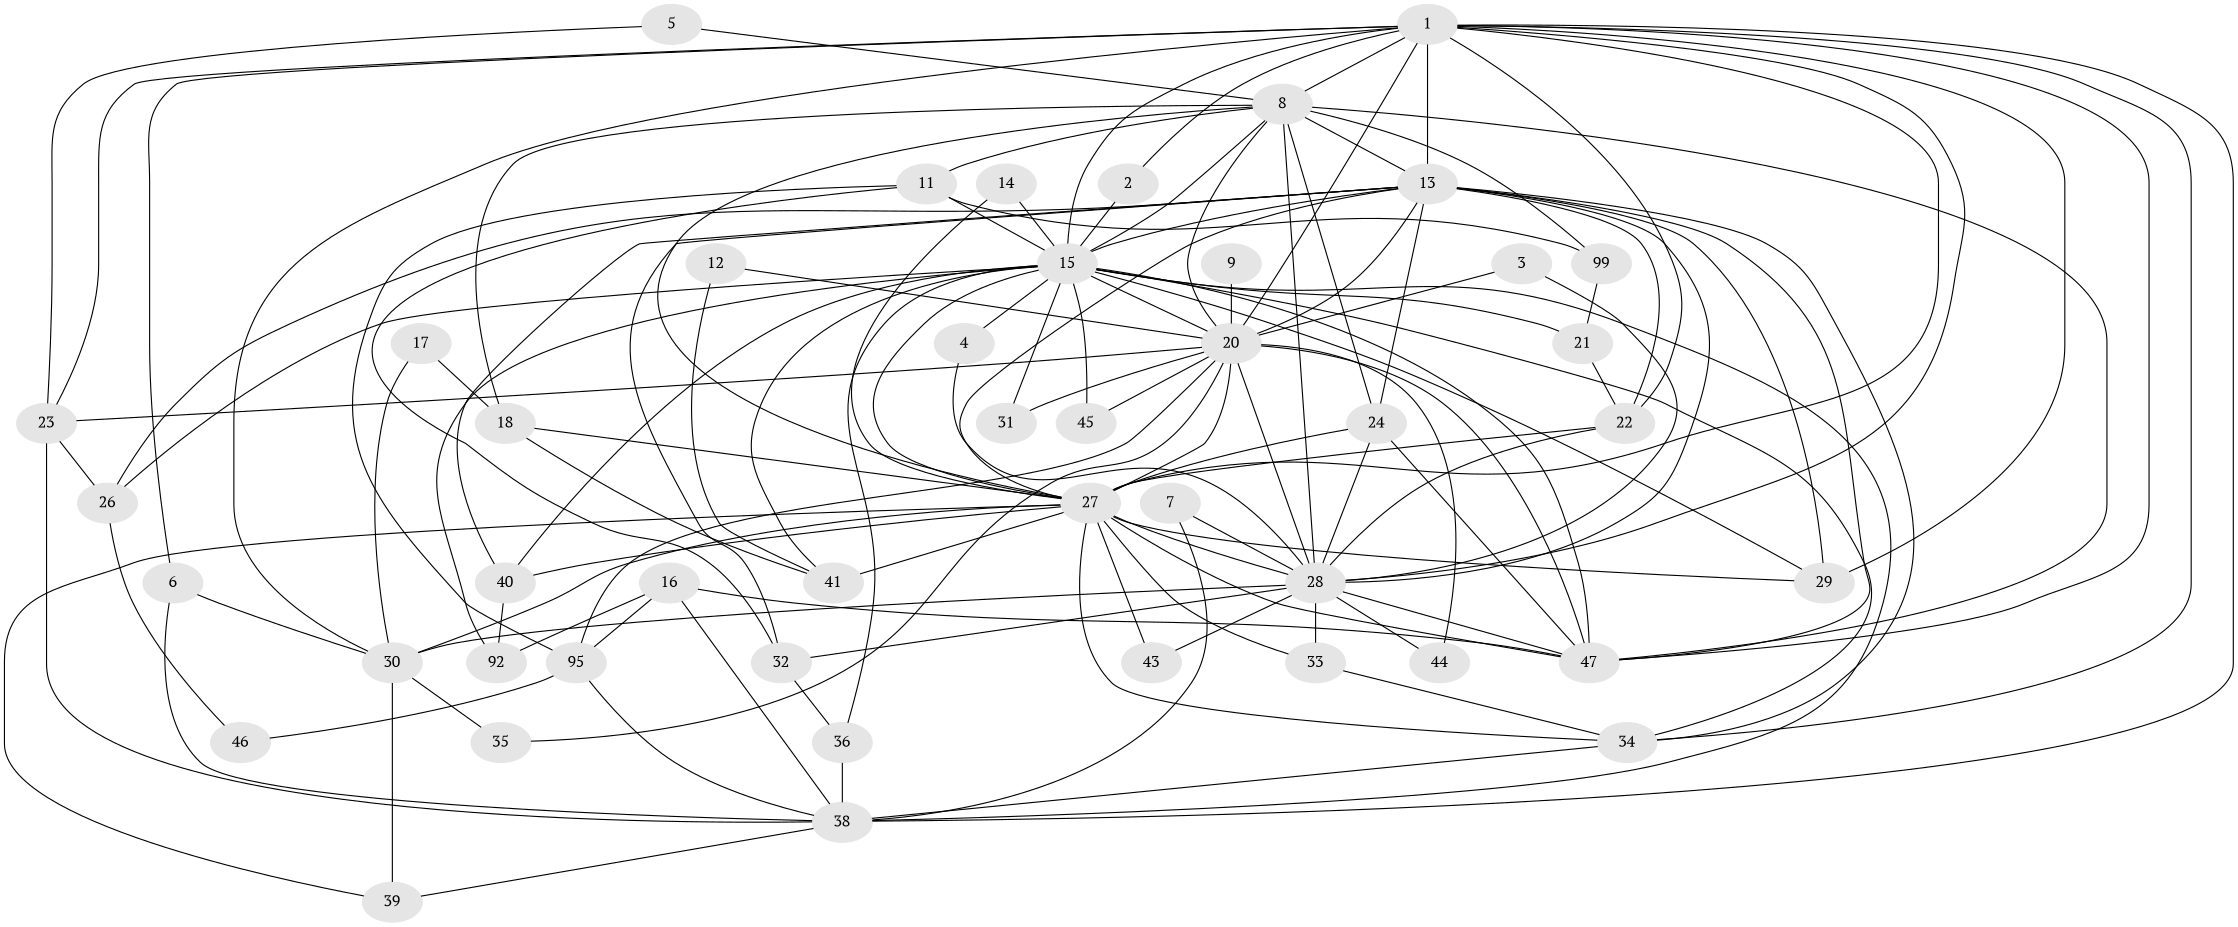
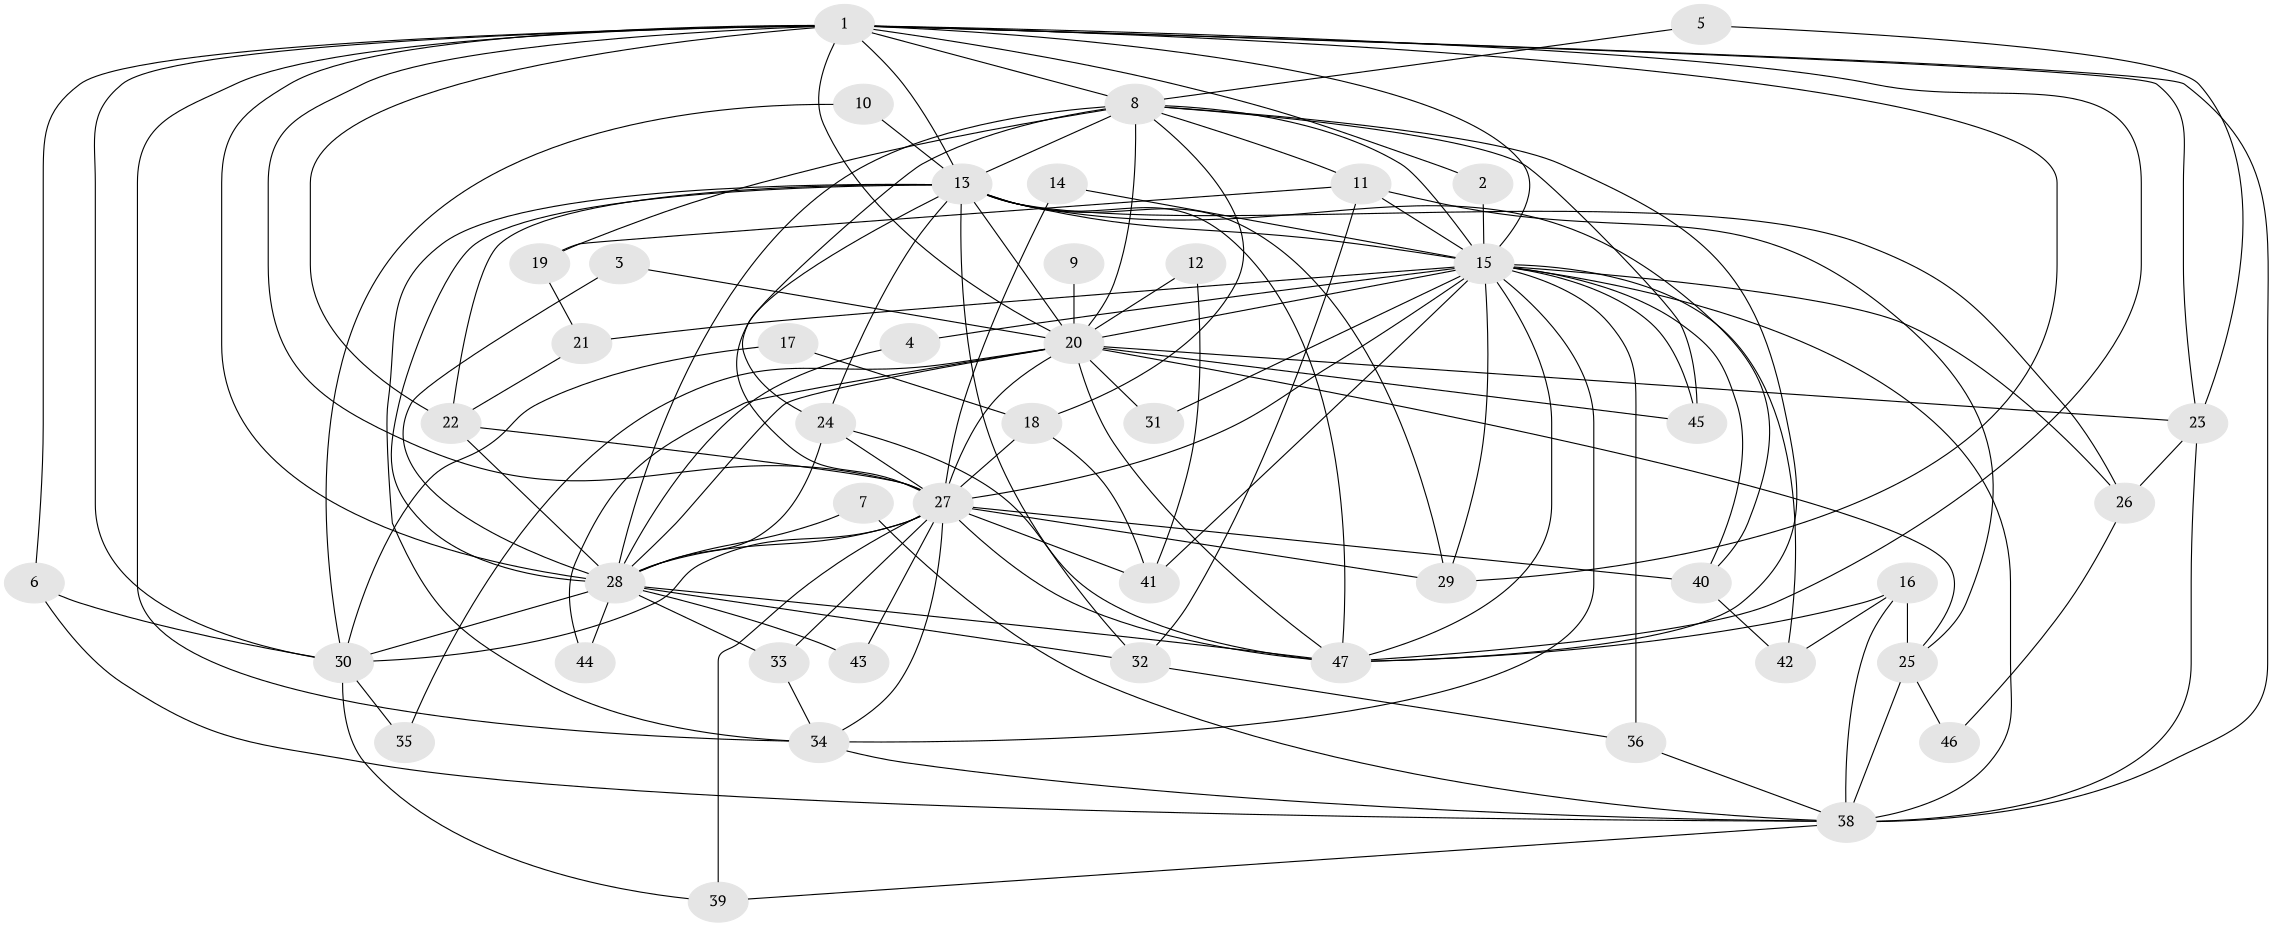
node "10": added
edge "8" -- "27": now "8" -- "45"
node "99": label "99" -> "19"
node "92": label "92" -> "42"
node "95": label "95" -> "25"
